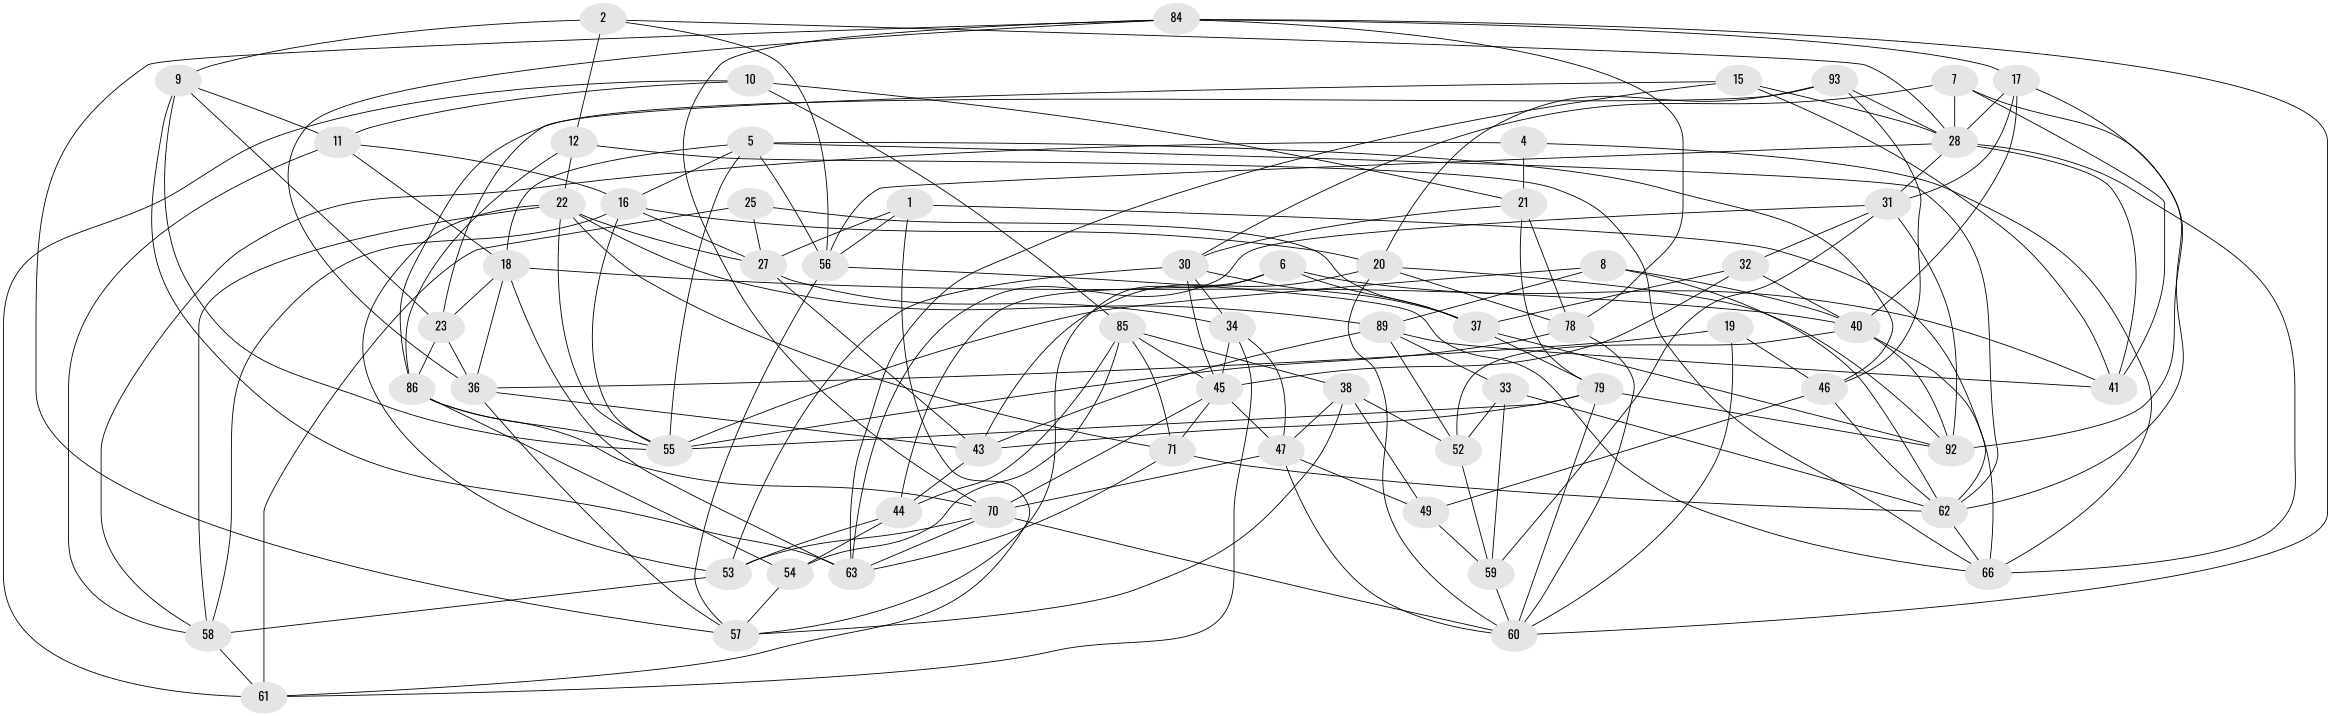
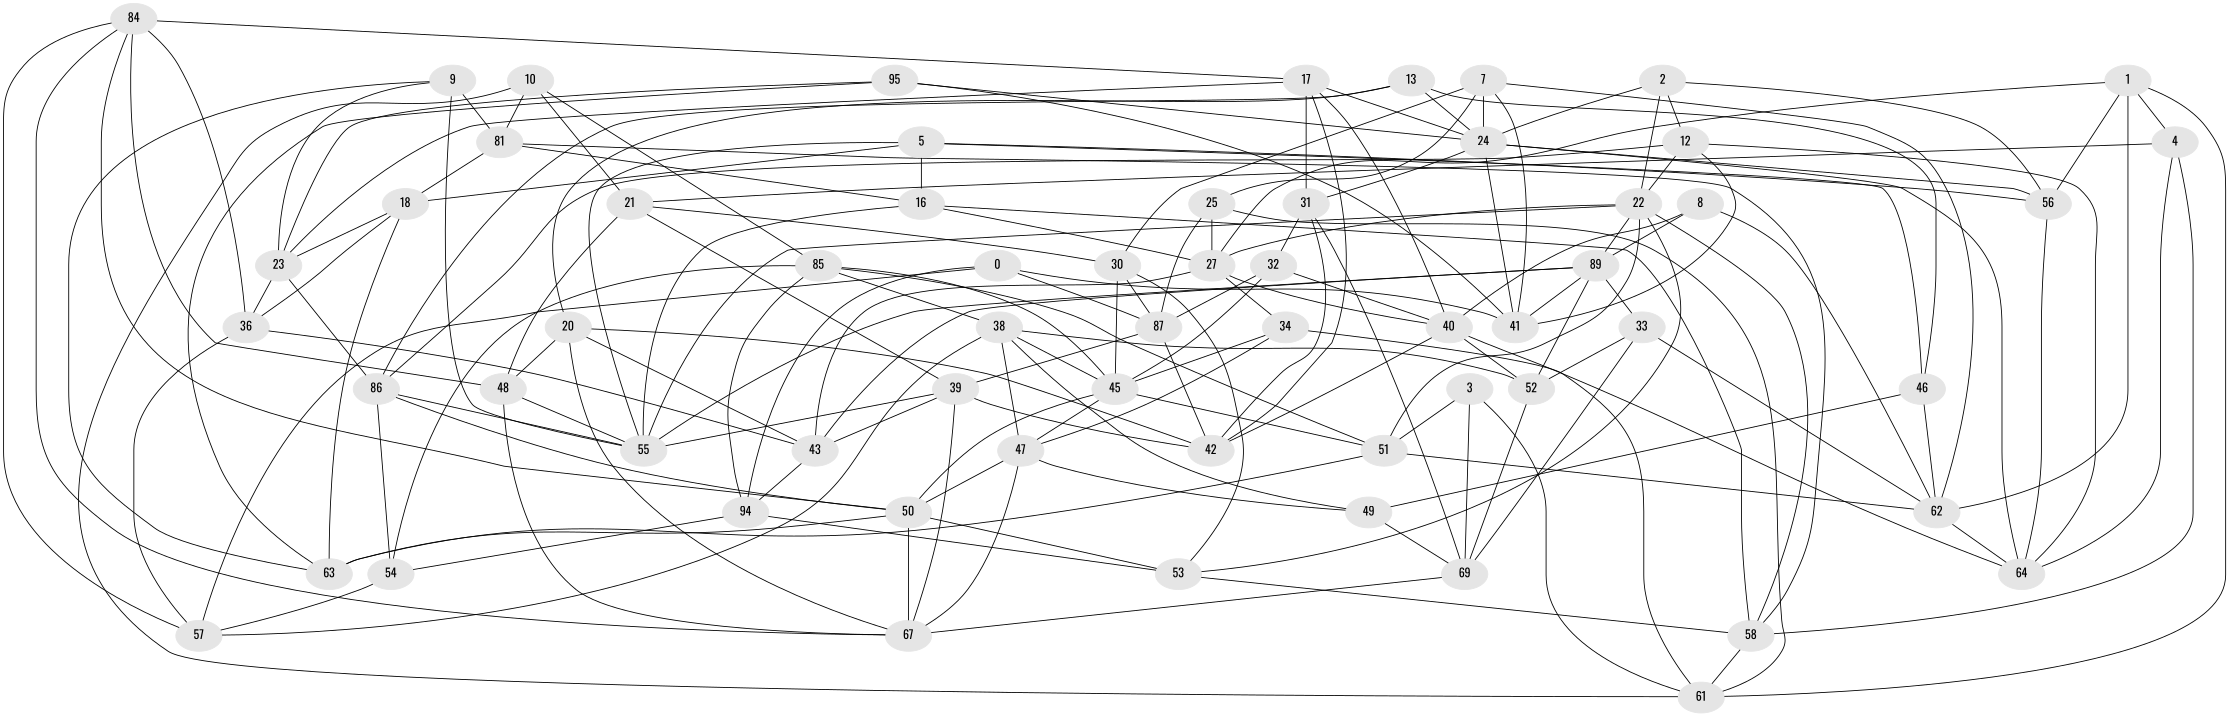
edge "2" -- "9": now "2" -- "22"
node "15": label "15" -> "95"
node "93": label "93" -> "13"
edge "17" -- "23": added
edge "1" -- "4": added
node "11": label "11" -> "81"
node "28": label "28" -> "24"
edge "5" -- "62": removed
edge "7" -- "25": added
edge "16" -- "20": removed
edge "31" -- "63": removed
edge "12" -- "41": added
node "6": label "6" -> "0"
edge "18" -- "40": now "27" -- "40"
edge "30" -- "34": removed
edge "8" -- "55": now "89" -- "55"
node "37": label "37" -> "87"
node "78": label "78" -> "48"
node "19": removed
edge "38" -- "45": added
node "3": added
node "79": label "79" -> "39"
node "71": label "71" -> "51"
node "92": label "92" -> "42"
edge "56" -- "57": removed
node "44": label "44" -> "94"
node "70": label "70" -> "50"
node "59": label "59" -> "69"
node "66": label "66" -> "64"
node "60": label "60" -> "67"
